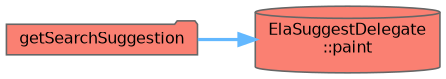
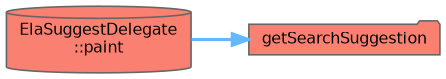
edge "getSearchSuggestion" -> "ElaSuggestDelegate ::paint": reversed
